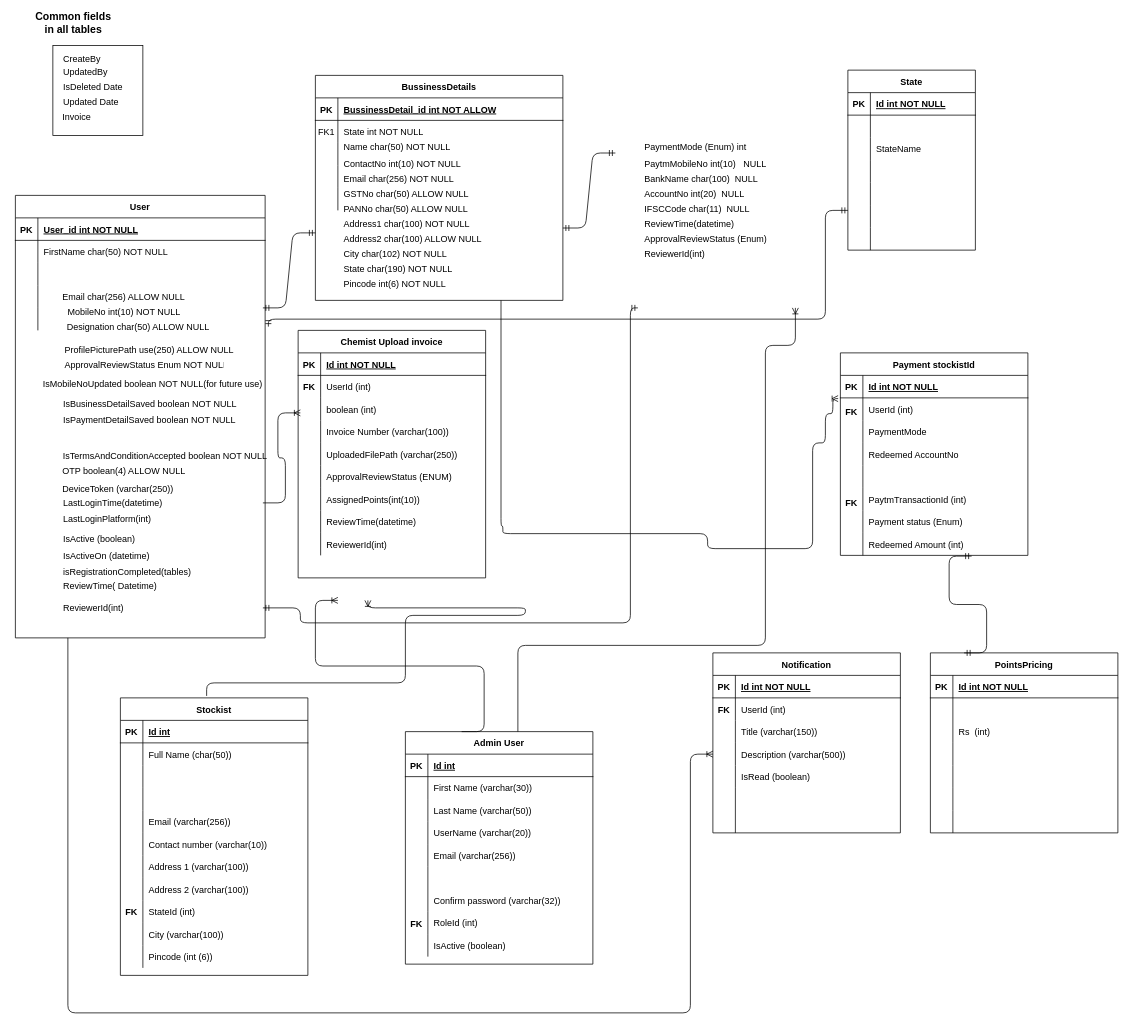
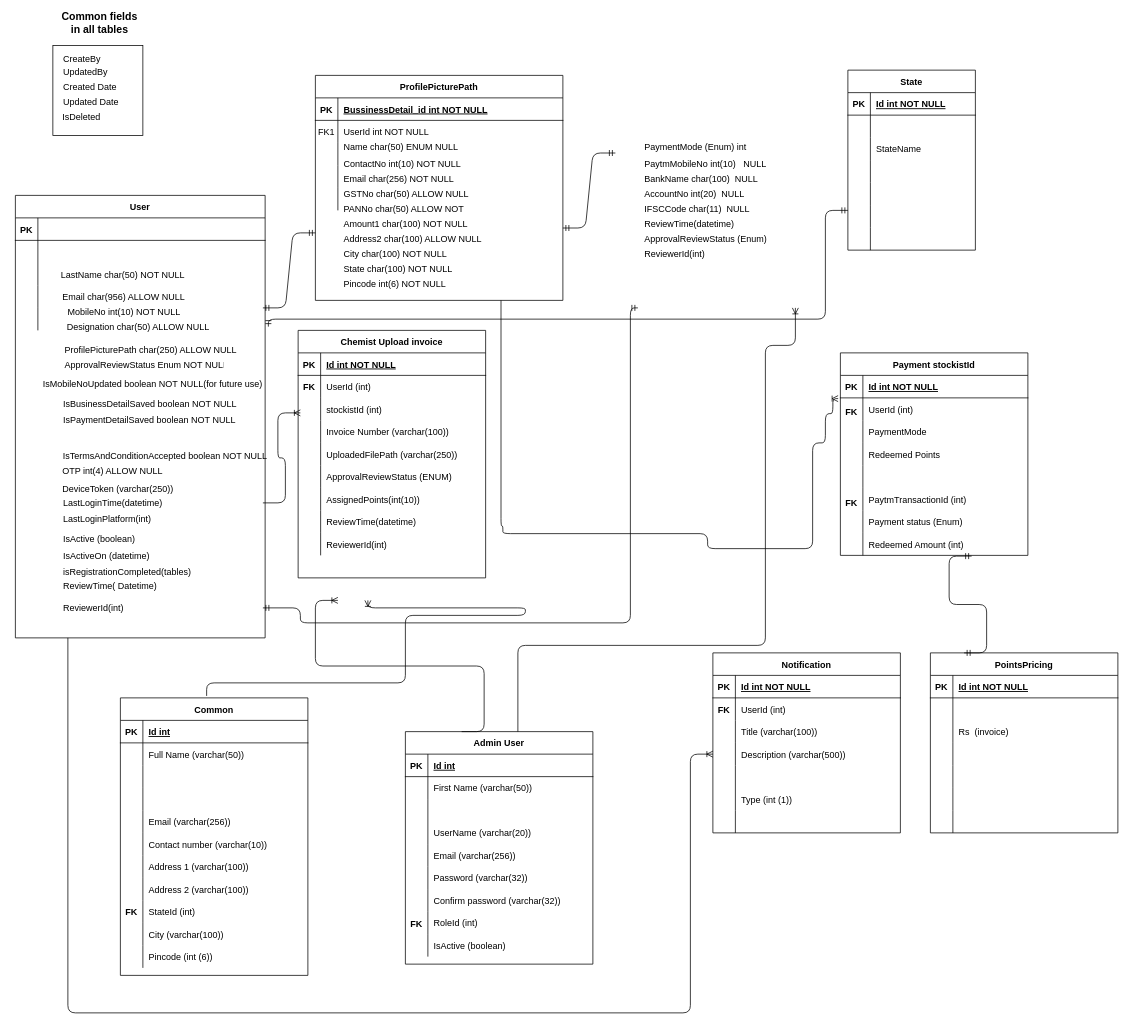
node "Common fields in all tables": moved (74, 23) -> (100, 23)
node "IsDeleted Date": label "IsDeleted Date" -> "Created Date"
node "BussinessDetails": label "BussinessDetails" -> "ProfilePicturePath"
node "BussinessDetail_id int NOT ALLOW": label "BussinessDetail_id int NOT ALLOW" -> "BussinessDetail_id int NOT NULL"
node "Invoice": label "Invoice" -> "IsDeleted"
node "State int NOT NULL": label "State int NOT NULL" -> "UserId int NOT NULL"
node "Name char(50) NOT NULL": label "Name char(50) NOT NULL" -> "Name char(50) ENUM NULL"
node "PANNo char(50) ALLOW NULL": label "PANNo char(50) ALLOW NULL" -> "PANNo char(50) ALLOW NOT"
node "Address1 char(100) NOT NULL": label "Address1 char(100) NOT NULL" -> "Amount1 char(100) NOT NULL"
node "User_id int NOT NULL": removed
node "FirstName char(50) NOT NULL": removed
node "City char(102) NOT NULL": label "City char(102) NOT NULL" -> "City char(100) NOT NULL"
node "State char(190) NOT NULL": label "State char(190) NOT NULL" -> "State char(100) NOT NULL"
node "LastName char(50) NOT NULL": added
node "Email char(256) ALLOW NULL": label "Email char(256) ALLOW NULL" -> "Email char(956) ALLOW NULL"
node "ProfilePicturePath use(250) ALLOW NULL": label "ProfilePicturePath use(250) ALLOW NULL" -> "ProfilePicturePath char(250) ALLOW NULL"
node "boolean (int)": label "boolean (int)" -> "stockistId (int)"
node "Redeemed AccountNo": label "Redeemed AccountNo" -> "Redeemed Points"
node "OTP boolean(4) ALLOW NULL": label "OTP boolean(4) ALLOW NULL" -> "OTP int(4) ALLOW NULL"
node "Stockist": label "Stockist" -> "Common"
node "Title (varchar(150))": label "Title (varchar(150))" -> "Title (varchar(100))"
node "Rs (int)": label "Rs (int)" -> "Rs (invoice)"
node "Full Name (char(50))": label "Full Name (char(50))" -> "Full Name (varchar(50))"
node "IsRead (boolean)": removed
node "First Name (varchar(30))": label "First Name (varchar(30))" -> "First Name (varchar(50))"
node "Type (int (1))": added
node "Last Name (varchar(50))": removed
node "Password (varchar(32))": added
